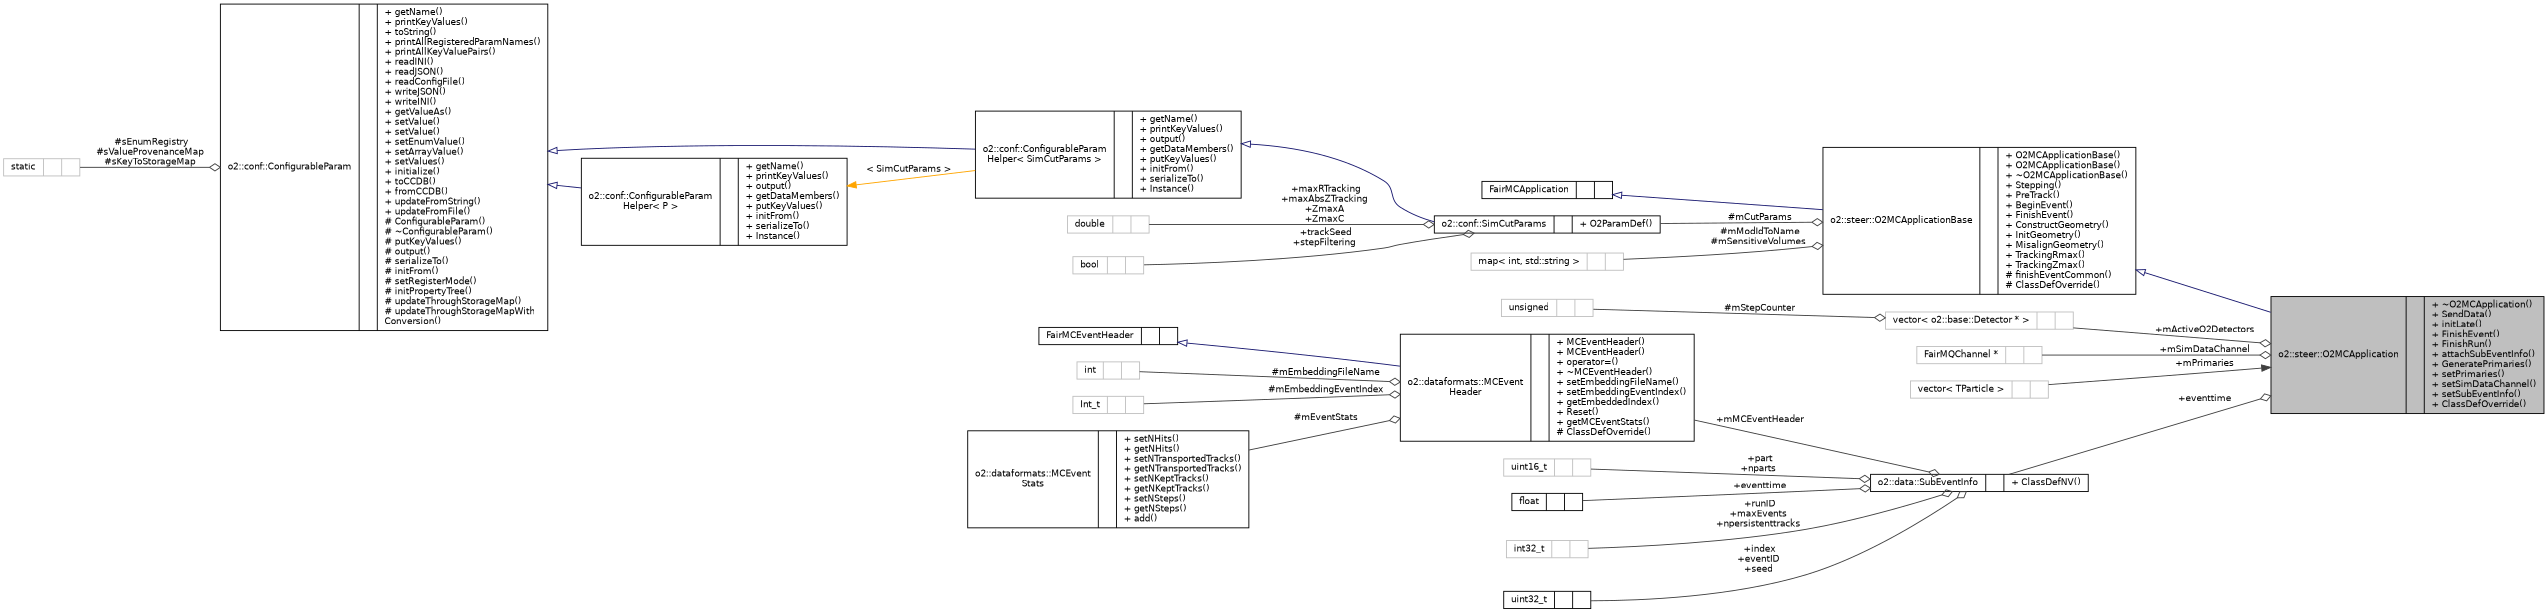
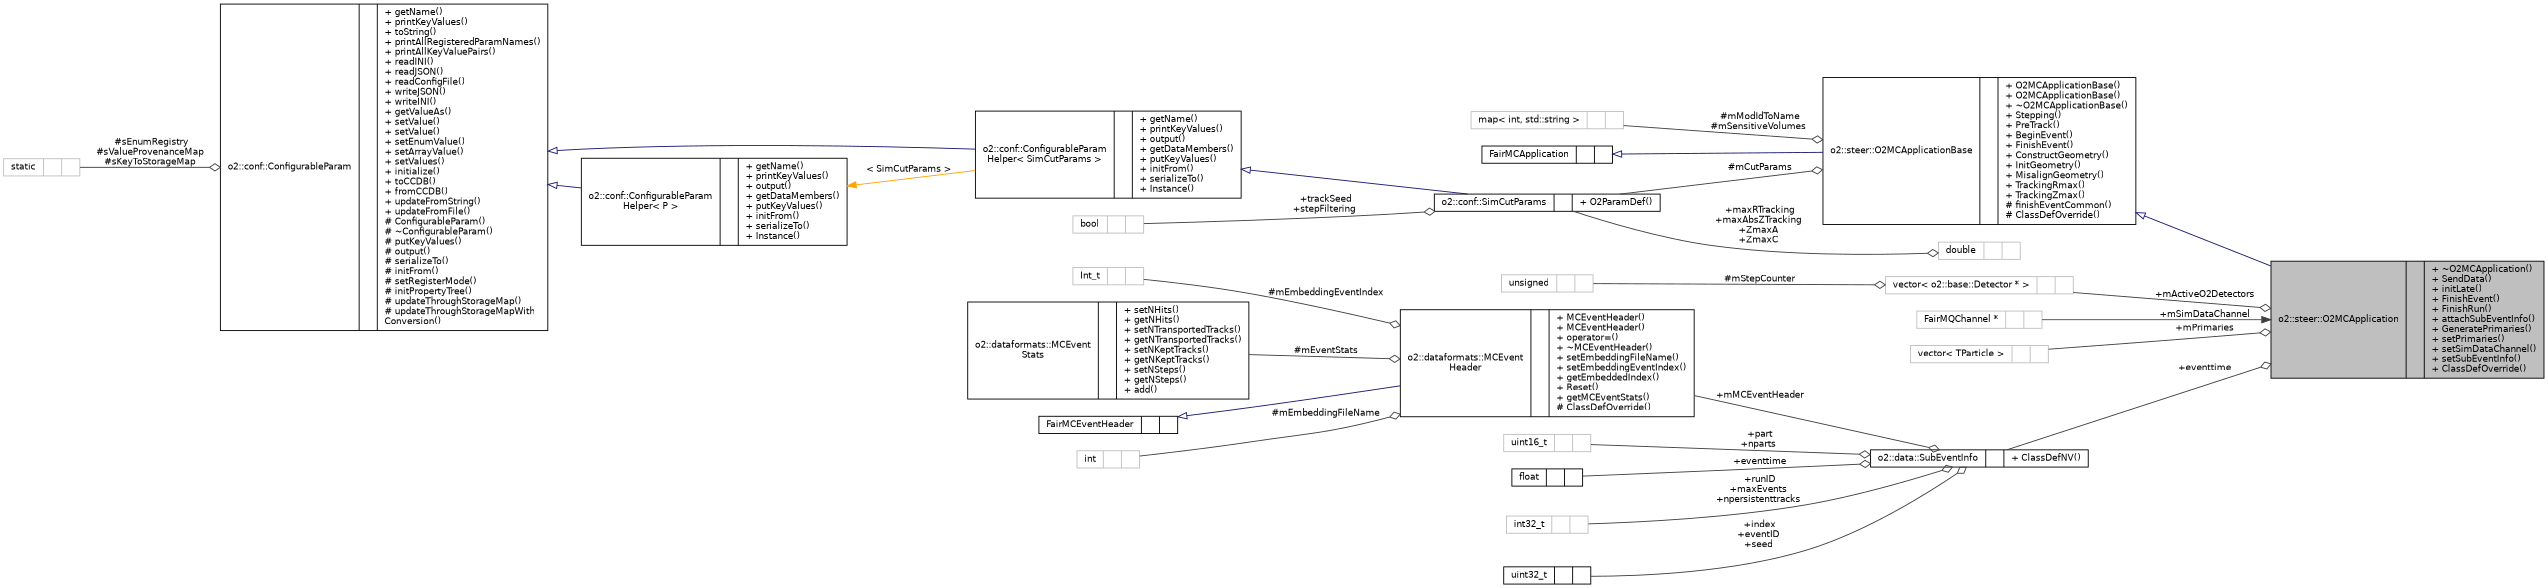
edge "double" -> "o2::conf::SimCutParams": reversed
edge "FairMQChannel *" -> "o2::steer::O2MCApplication": arrowhead odiamond -> normal
edge "vector< TParticle >" -> "o2::steer::O2MCApplication": arrowhead normal -> odiamond
